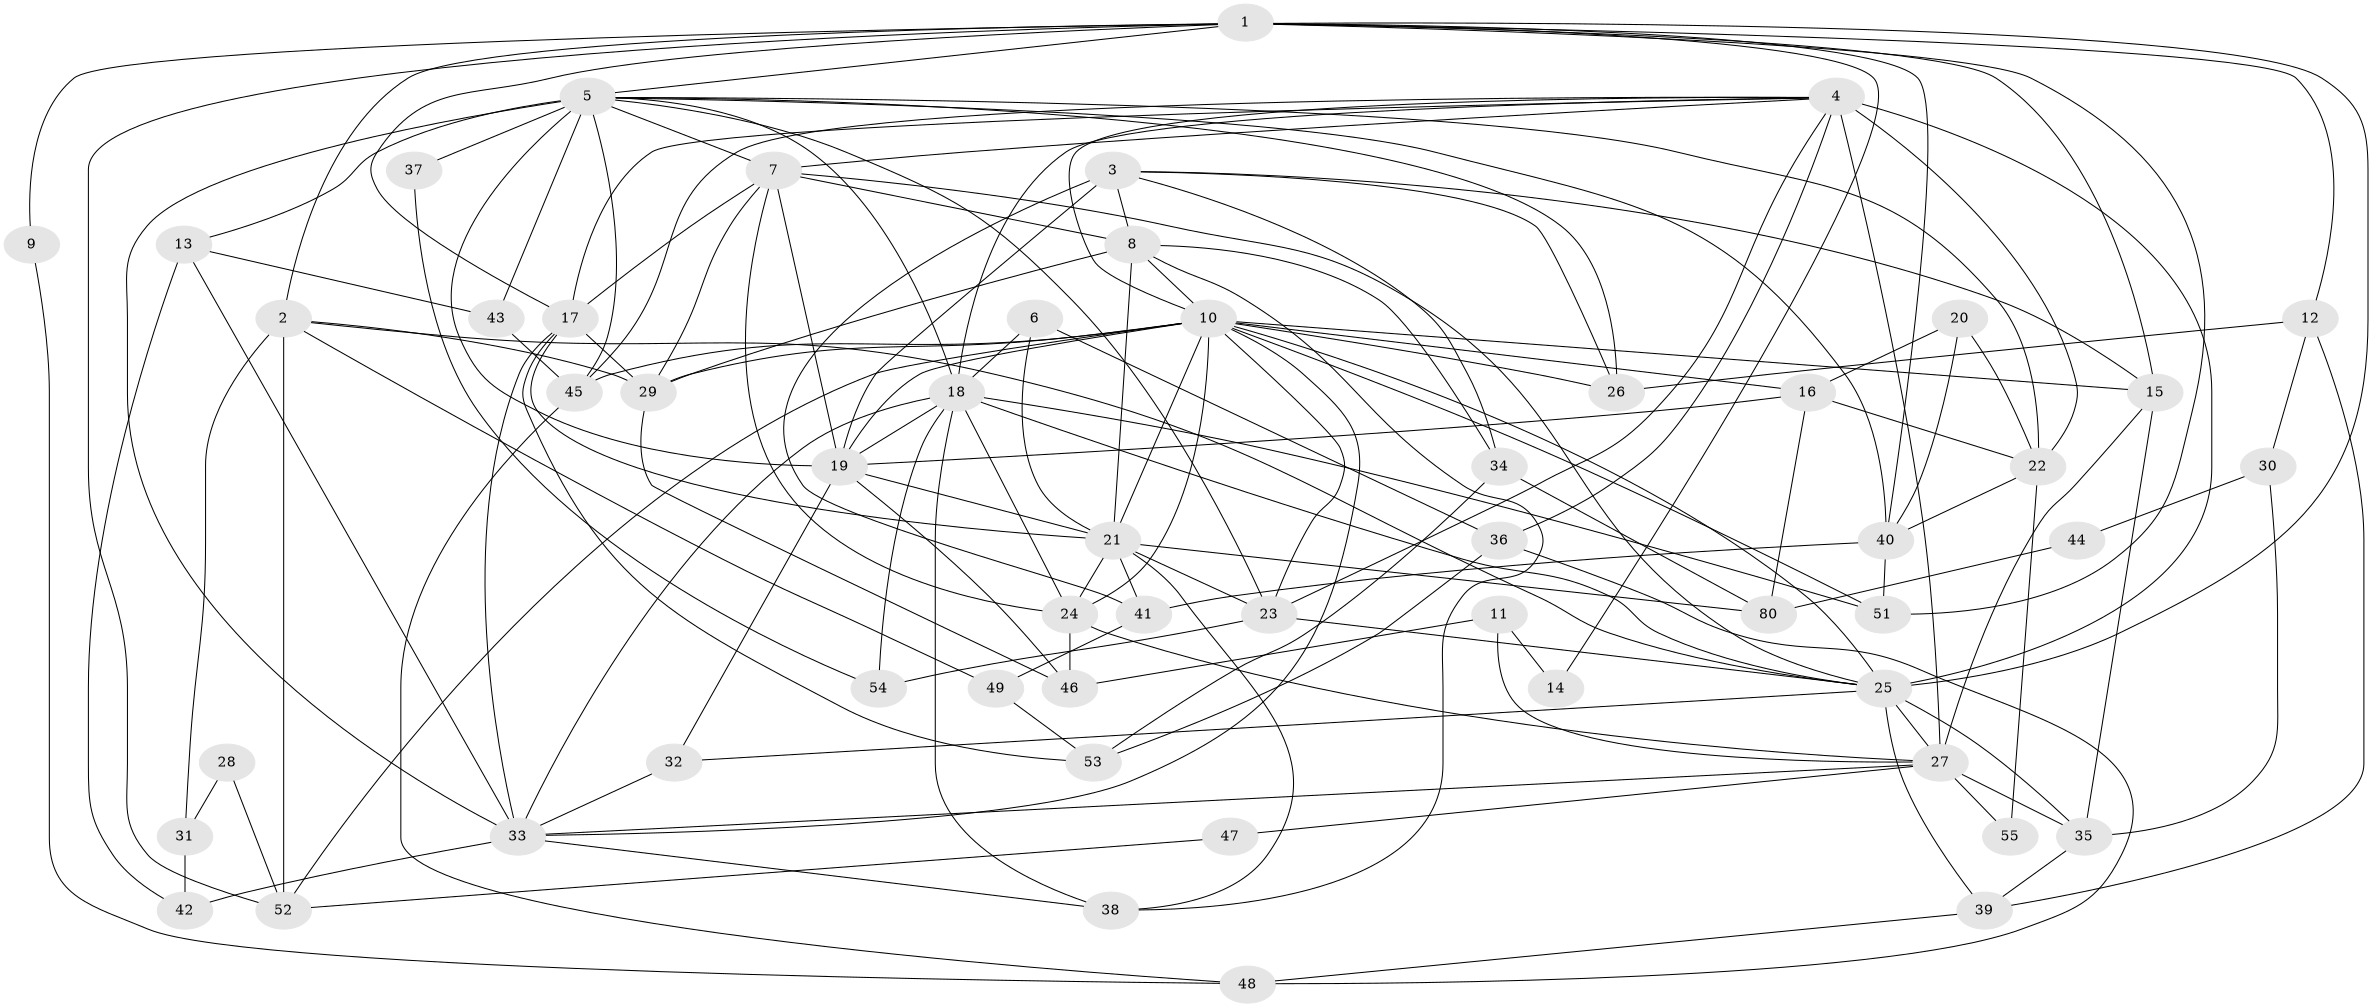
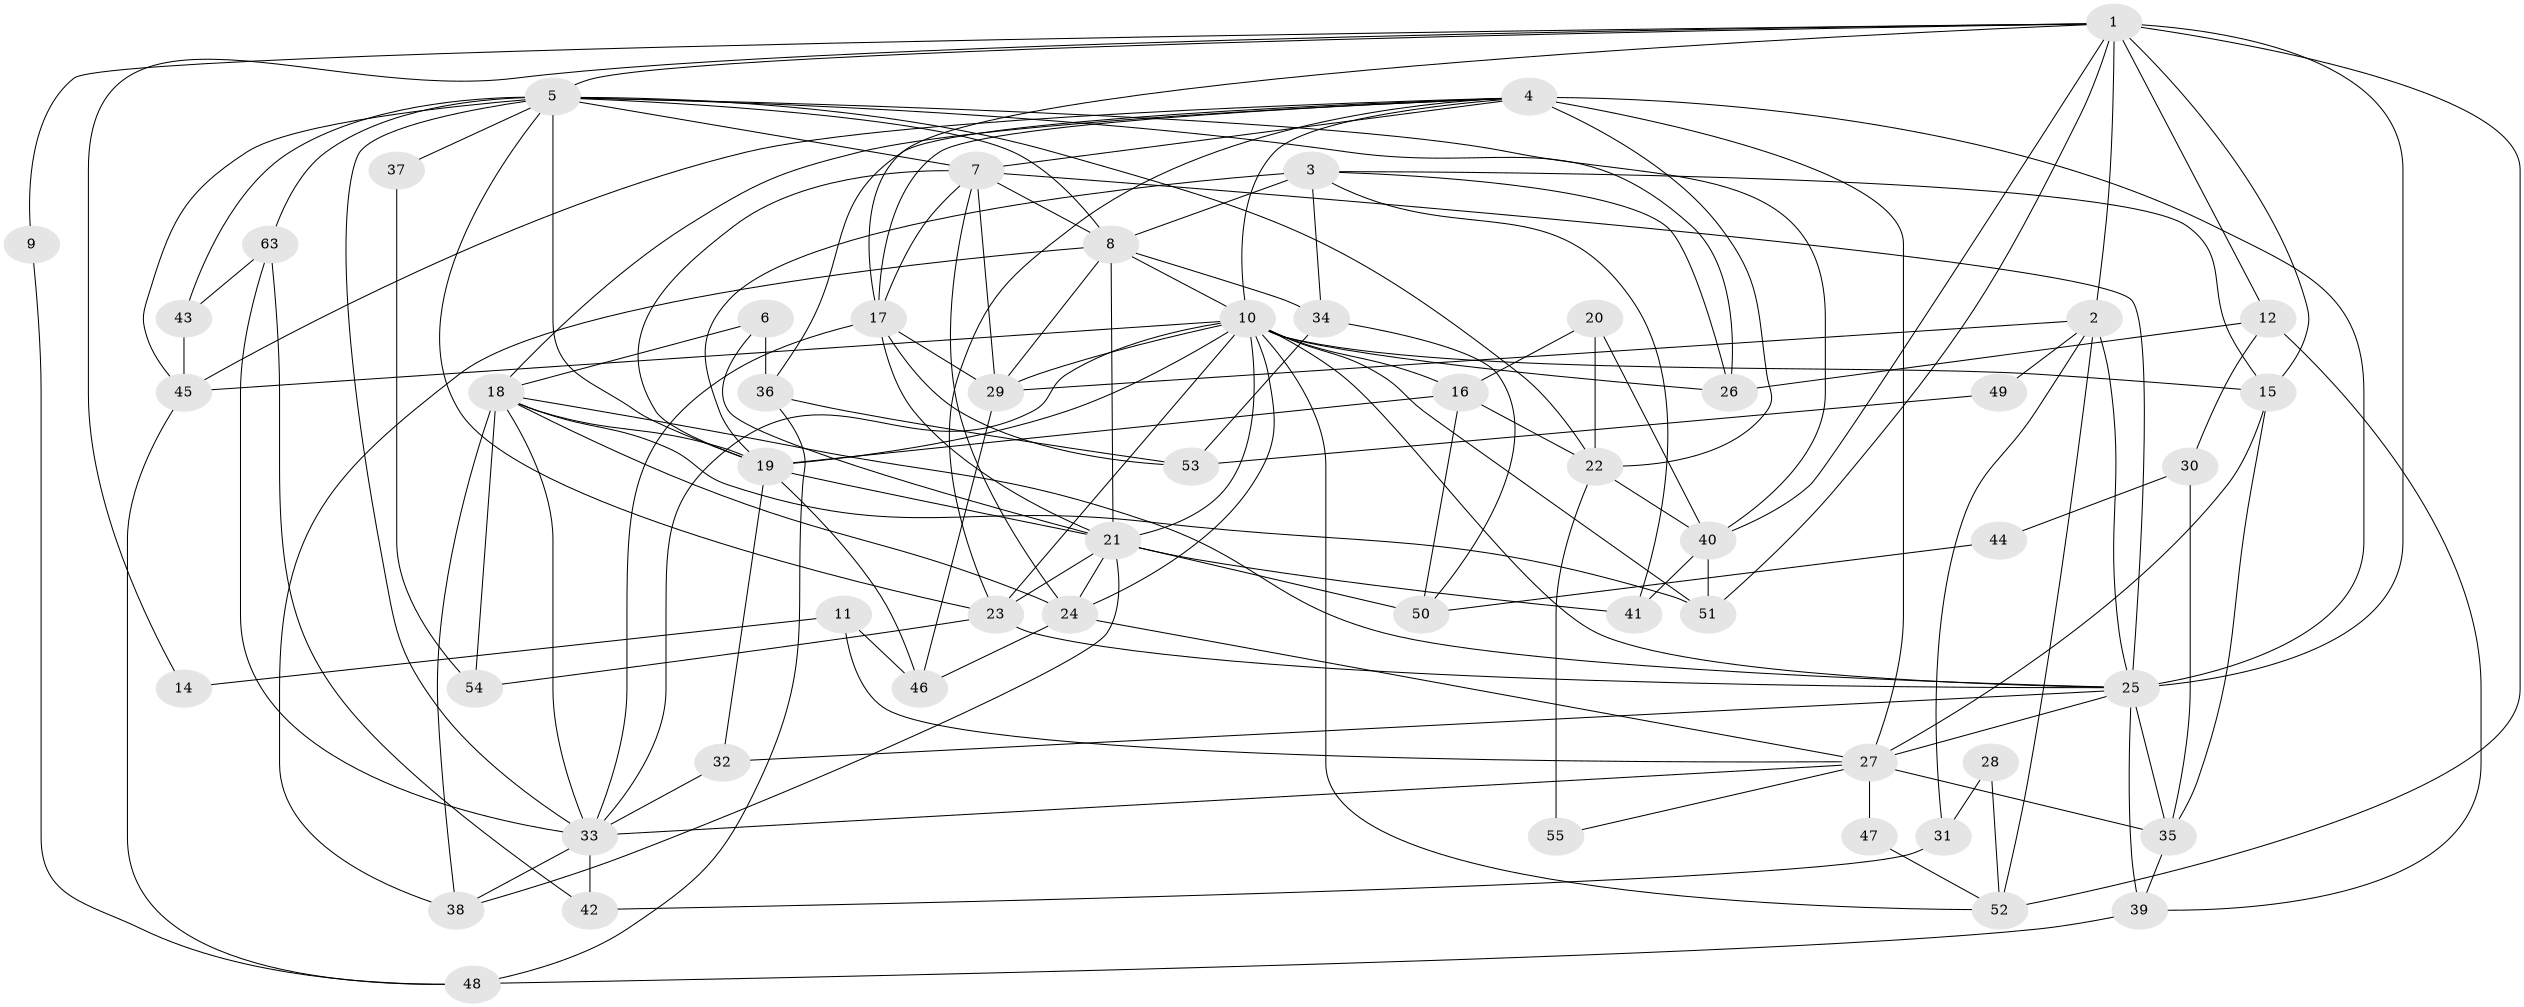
edge "5" -- "18": now "5" -- "8"
node "13": label "13" -> "63"
node "80": label "80" -> "50"
edge "41" -- "49": removed
